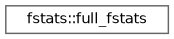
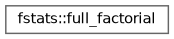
node "fstats::full_fstats": label "fstats::full_fstats" -> "fstats::full_factorial"
